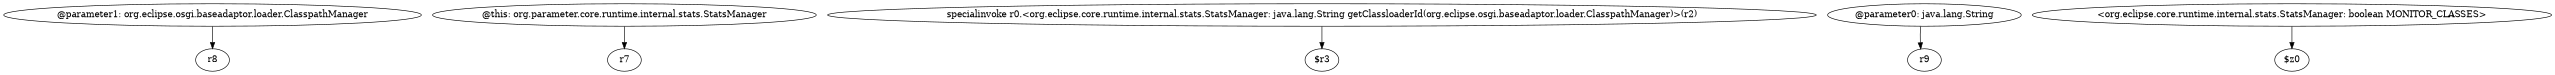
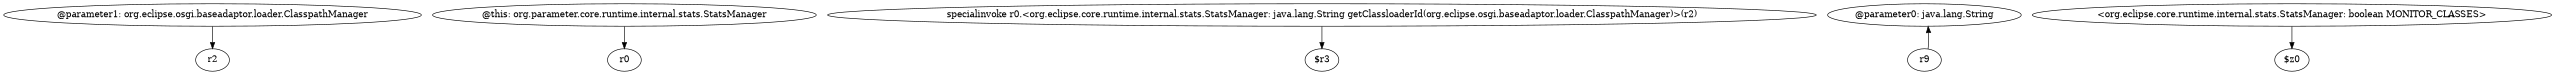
edge "@parameter0: java.lang.String" -> "r9": reversed
node "r8": label "r8" -> "r2"
node "r7": label "r7" -> "r0"
